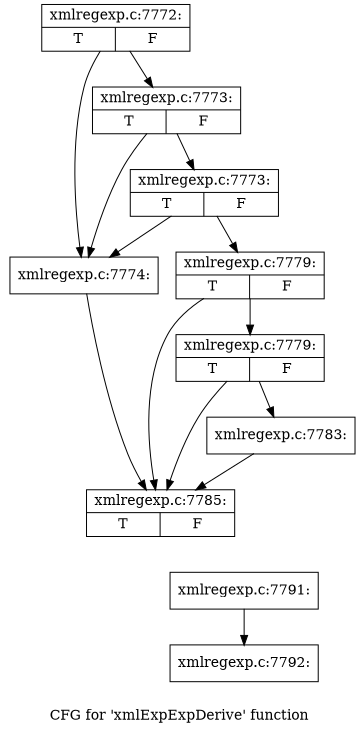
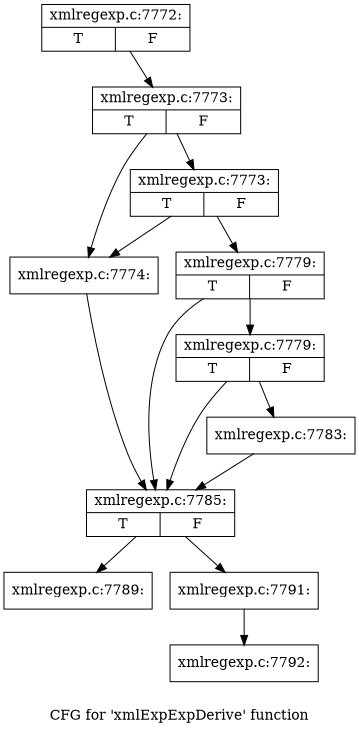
edge "xmlregexp.c:7772:" -> "xmlregexp.c:7774:": removed
edge "xmlregexp.c:7785:" -> "xmlregexp.c:7791:": added
node "xmlregexp.c:7789:": added
